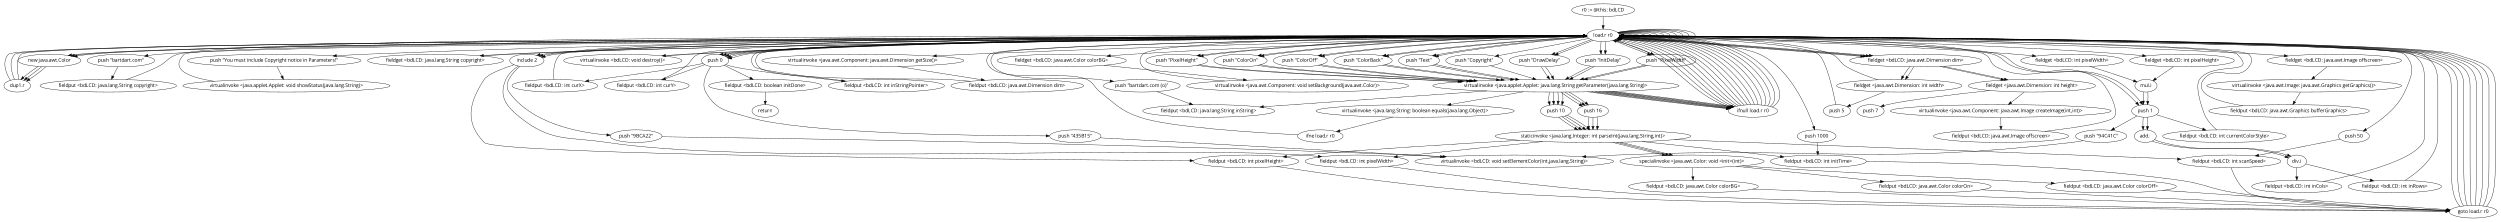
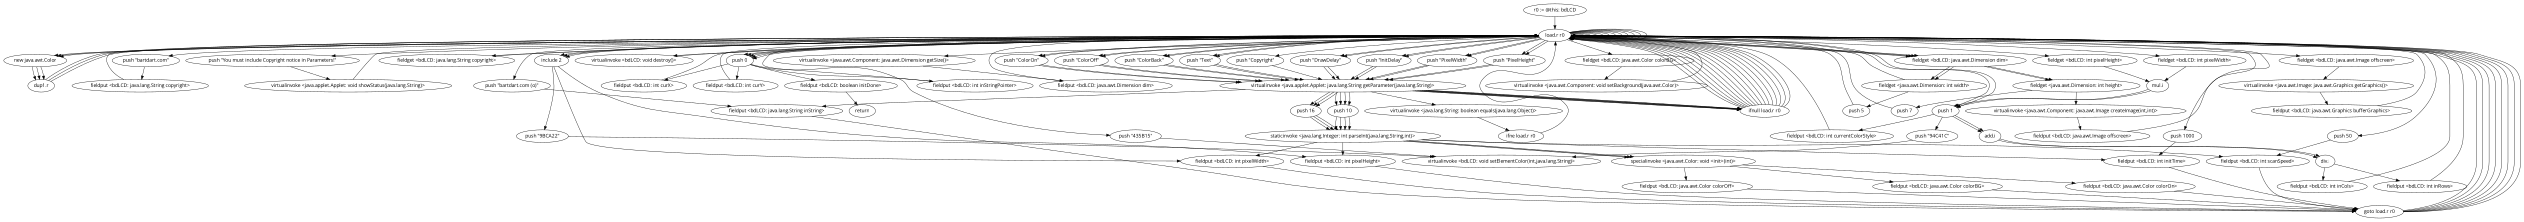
edge "push 7" -> "load.r r0": added
edge "fieldput <bdLCD: java.lang.String inString>" -> "goto load.r r0": added
